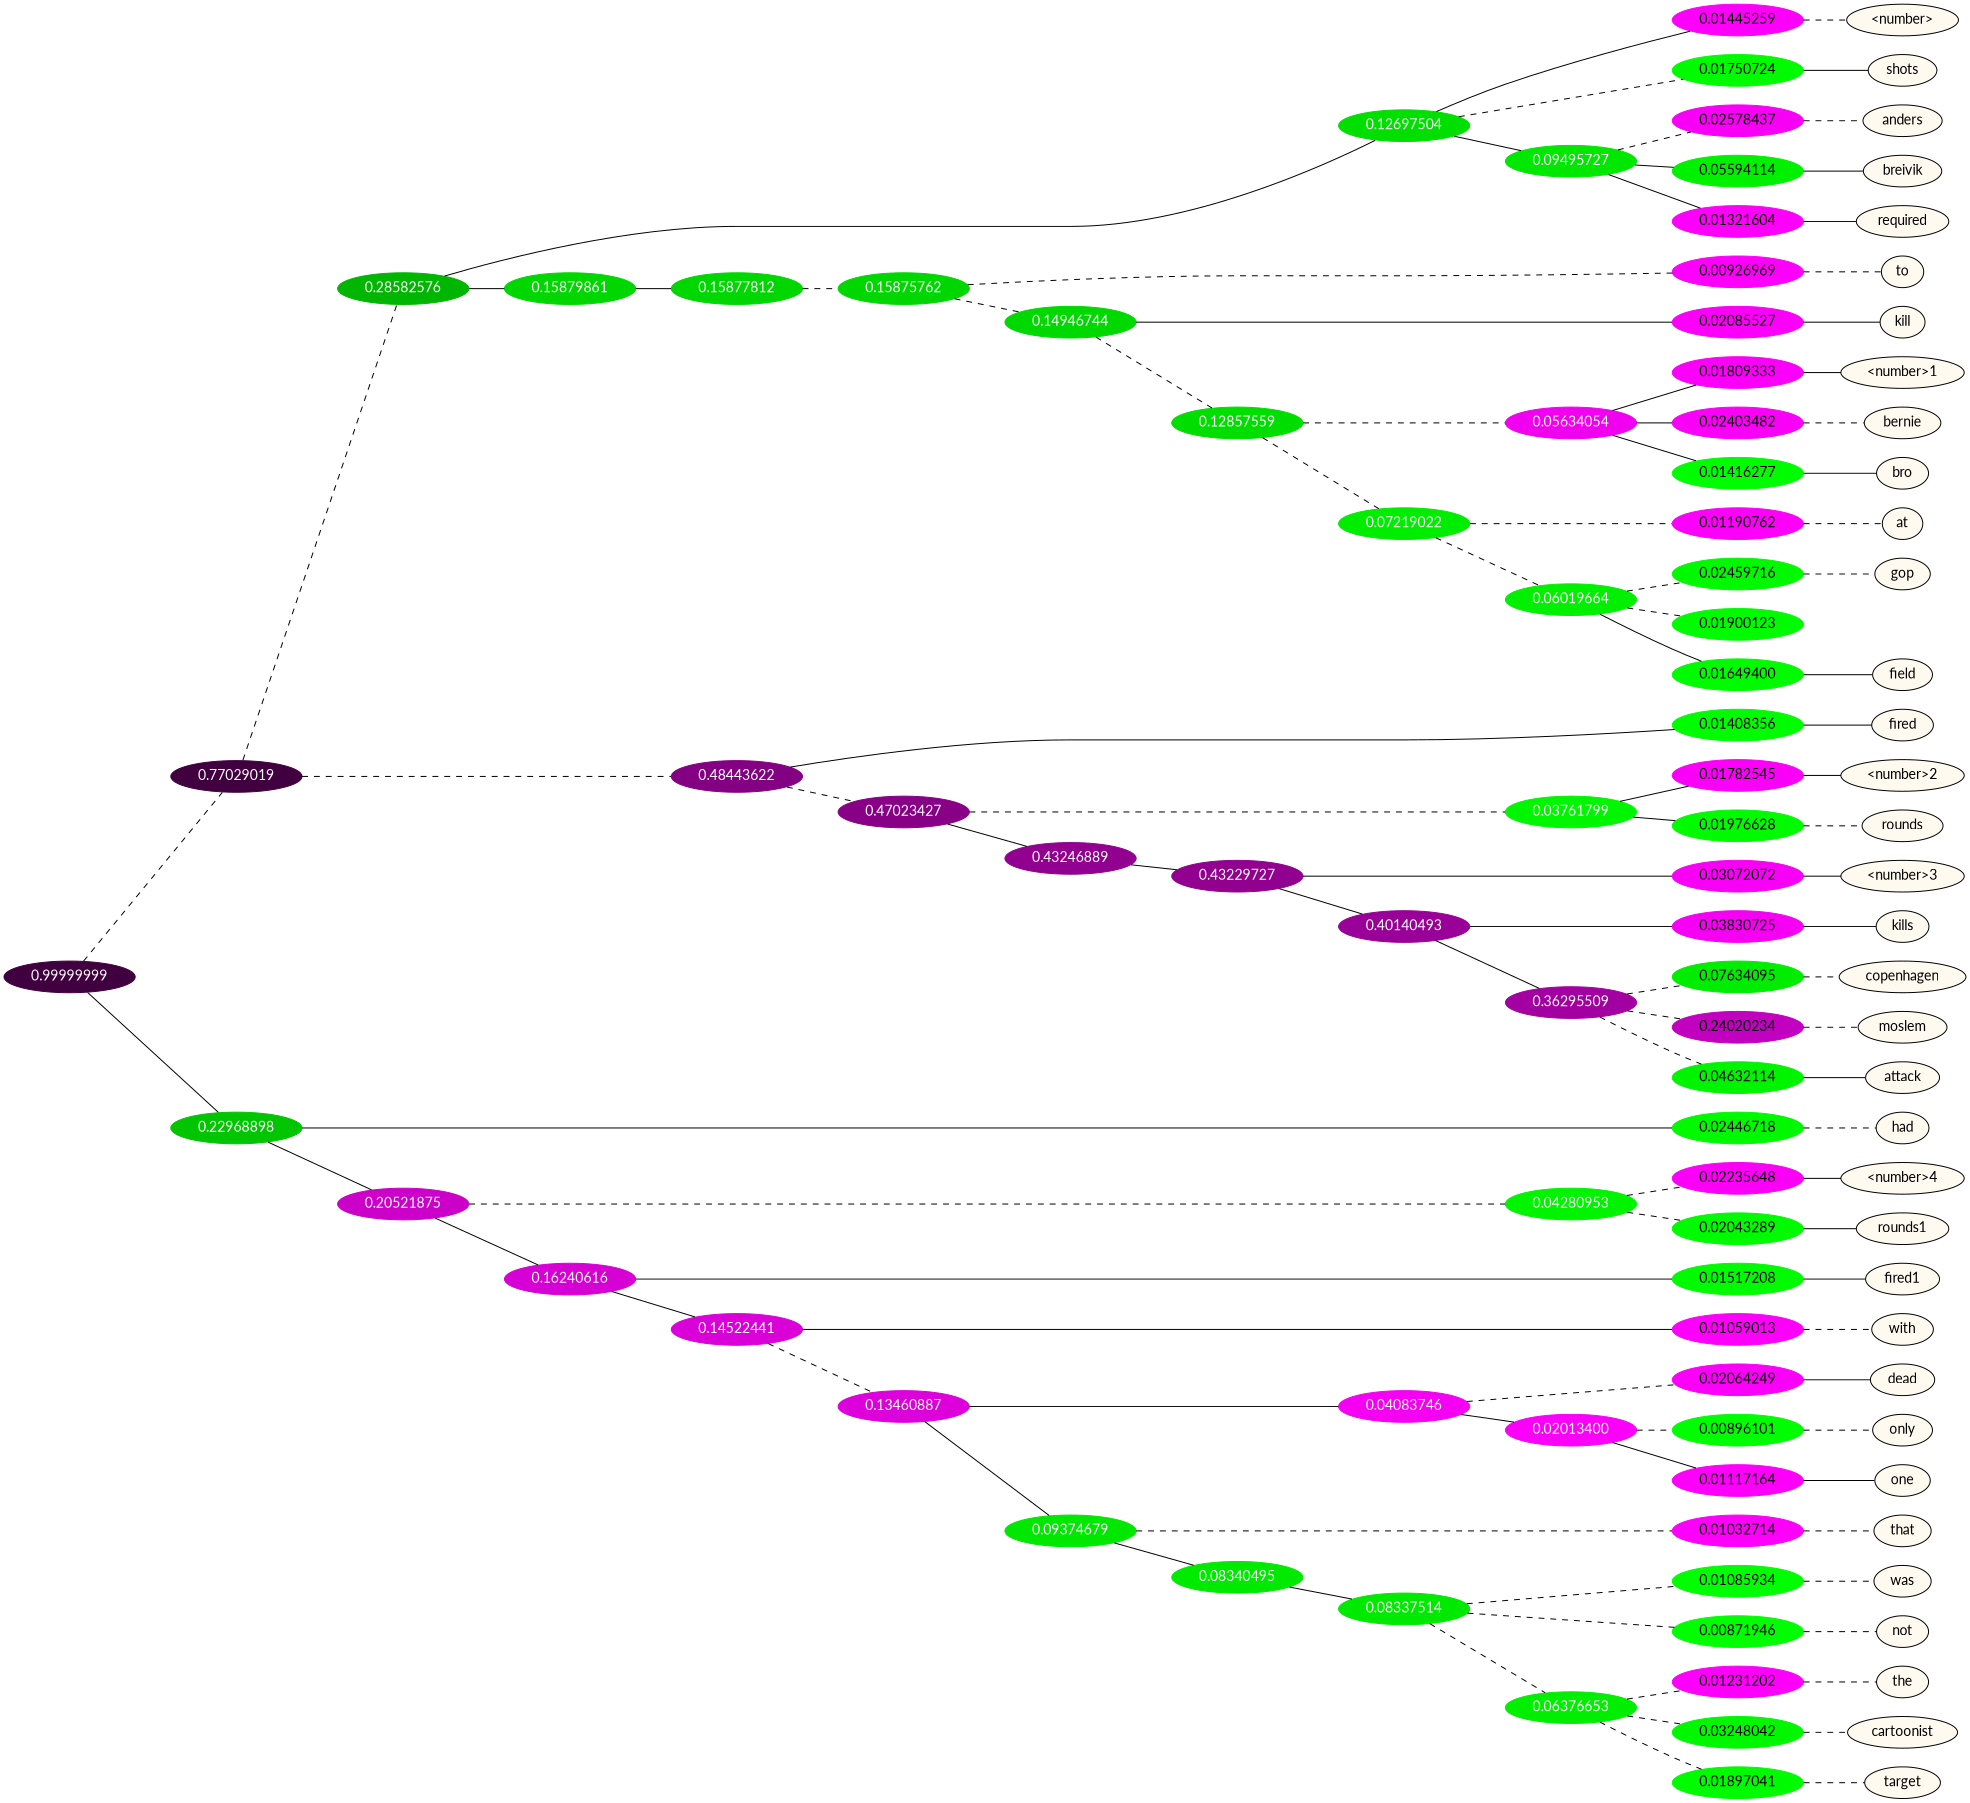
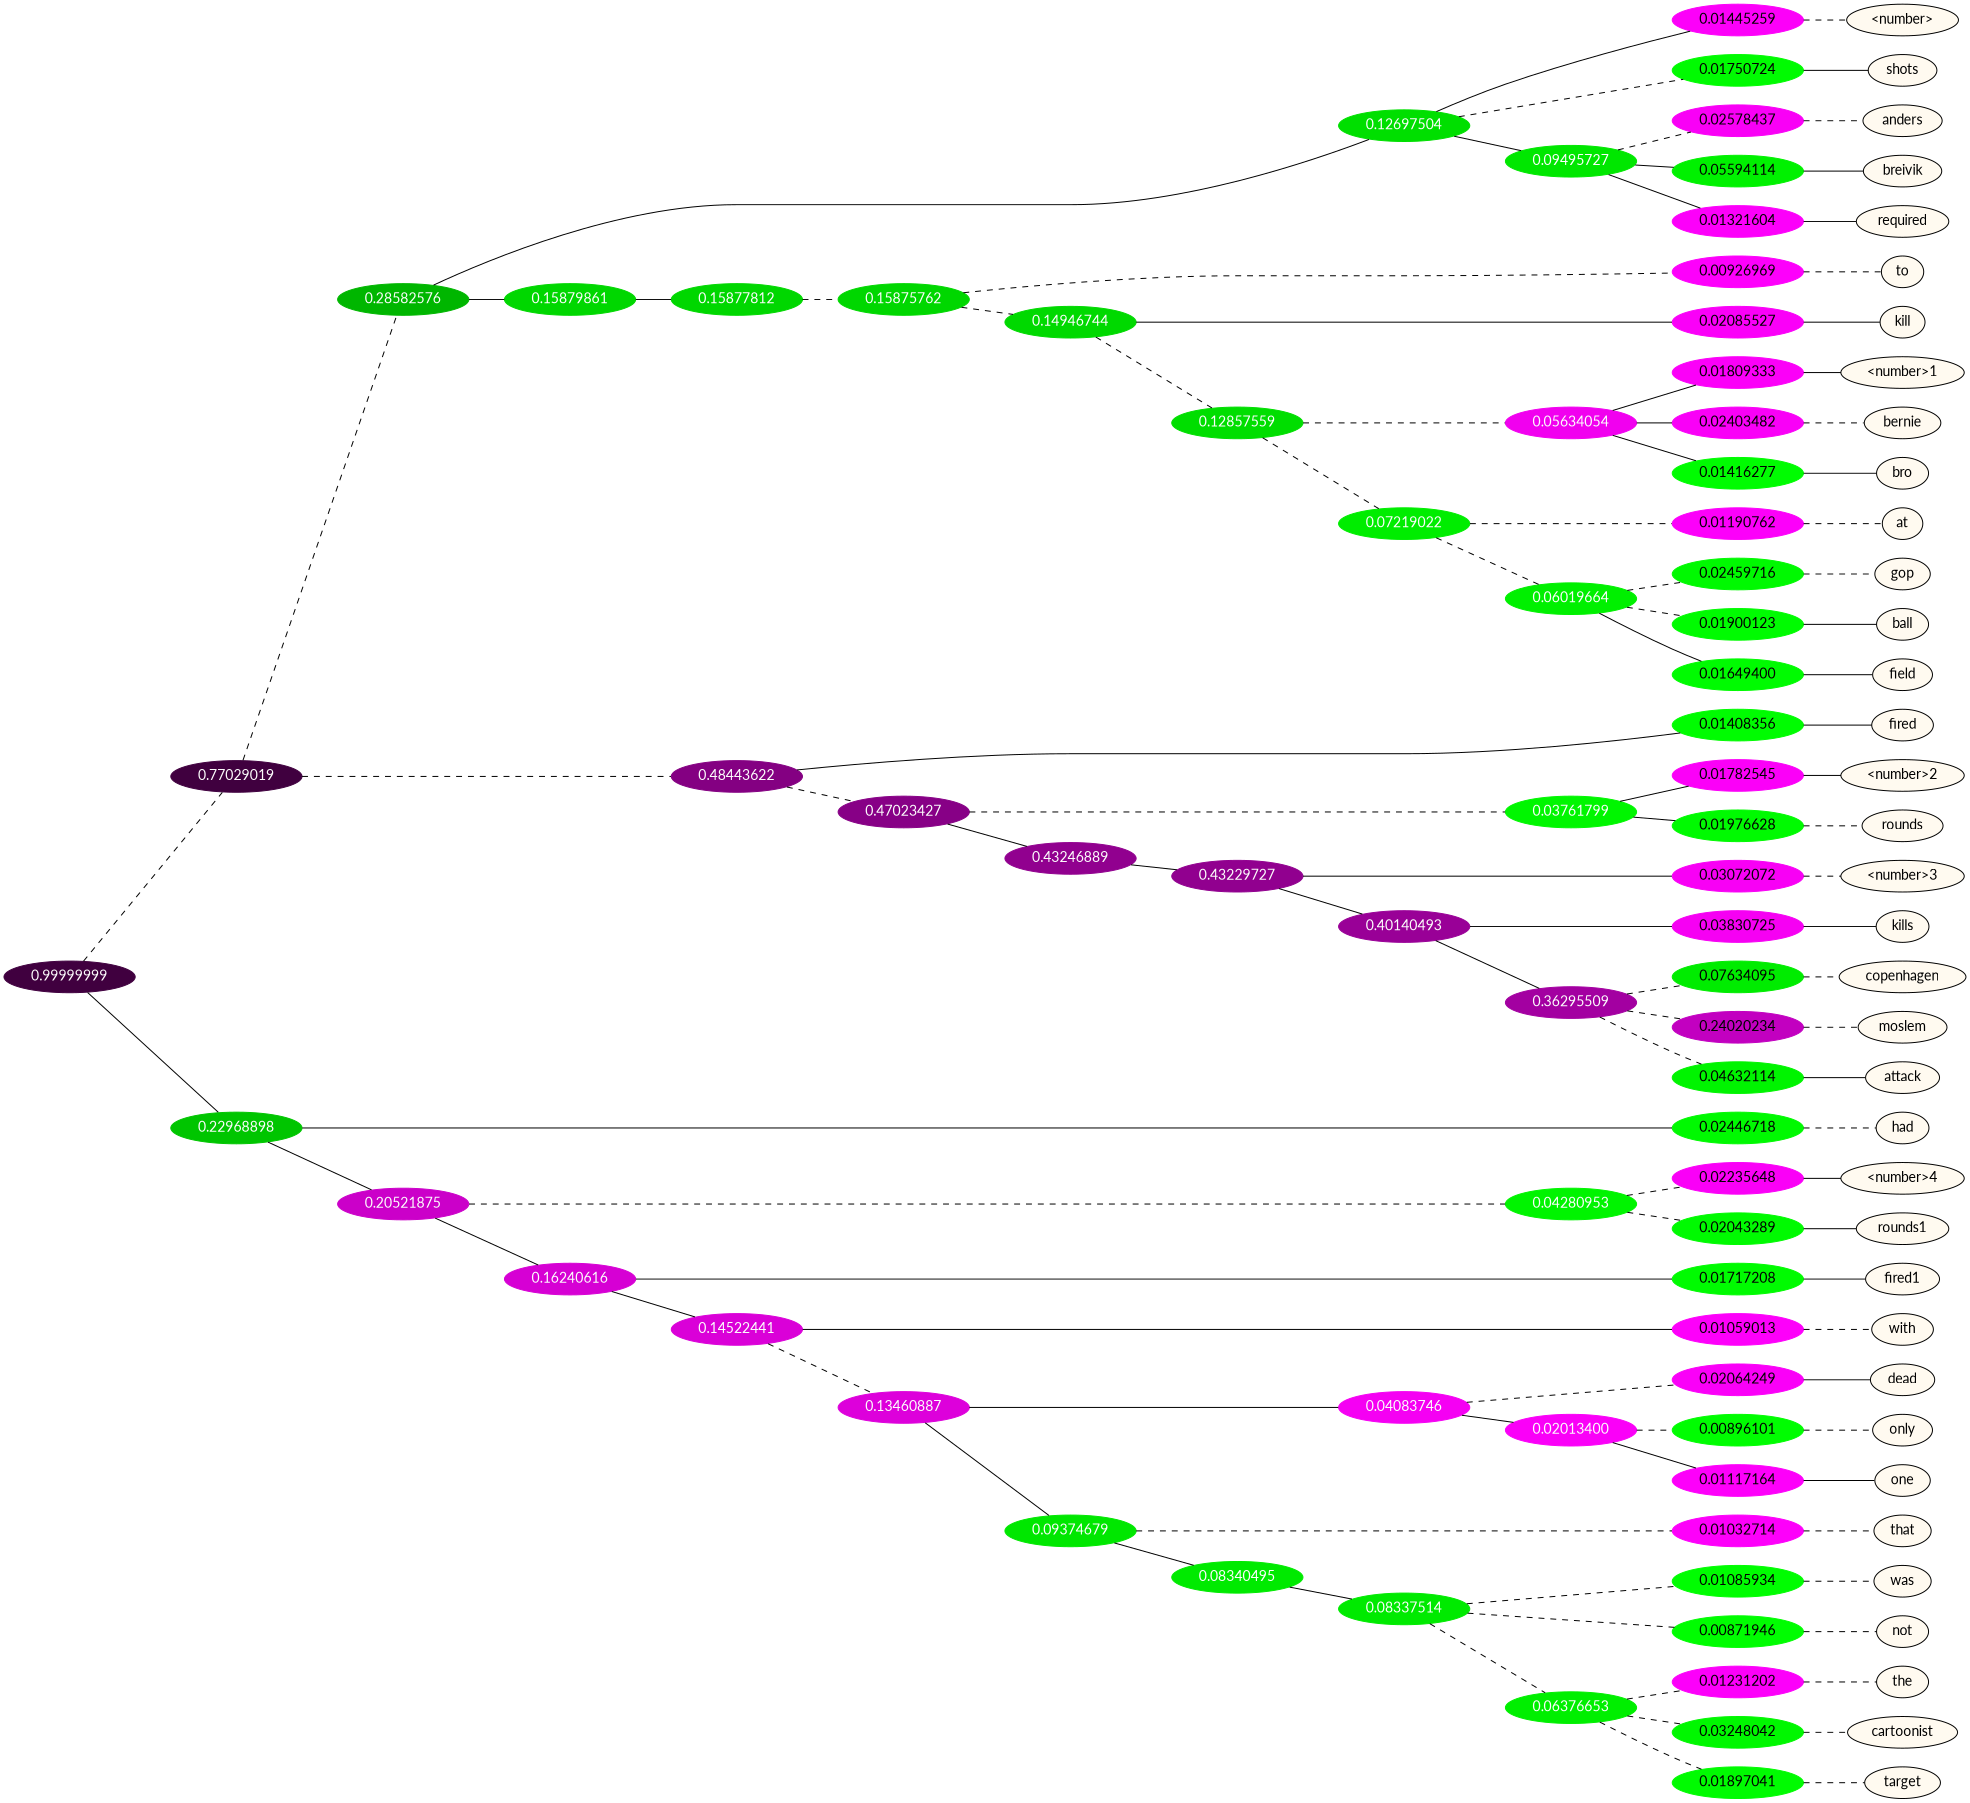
node "ball": added
edge "0.03072072" -- "<number>3": style solid -> dashed
node "0.01517208": label "0.01517208" -> "0.01717208"
